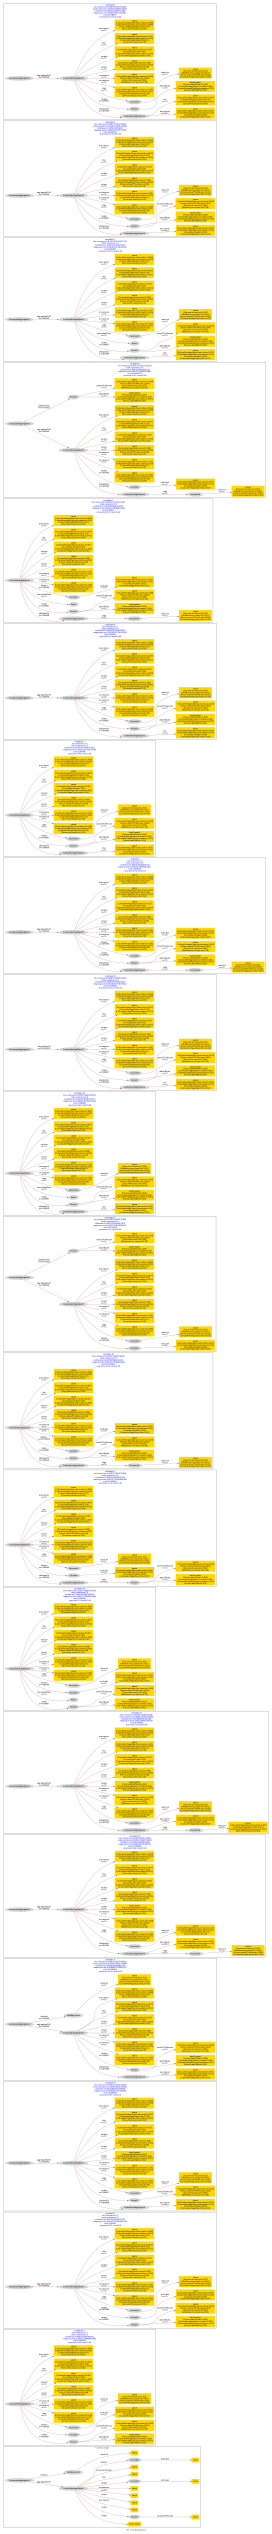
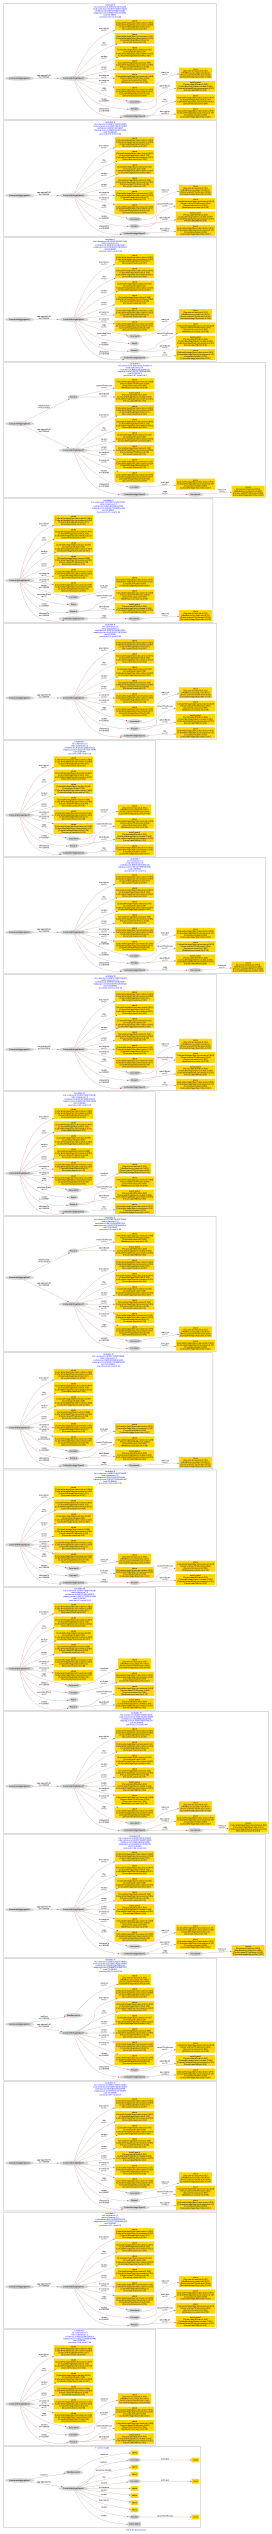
node "dateCreated": fillcolor gold -> lightgray
